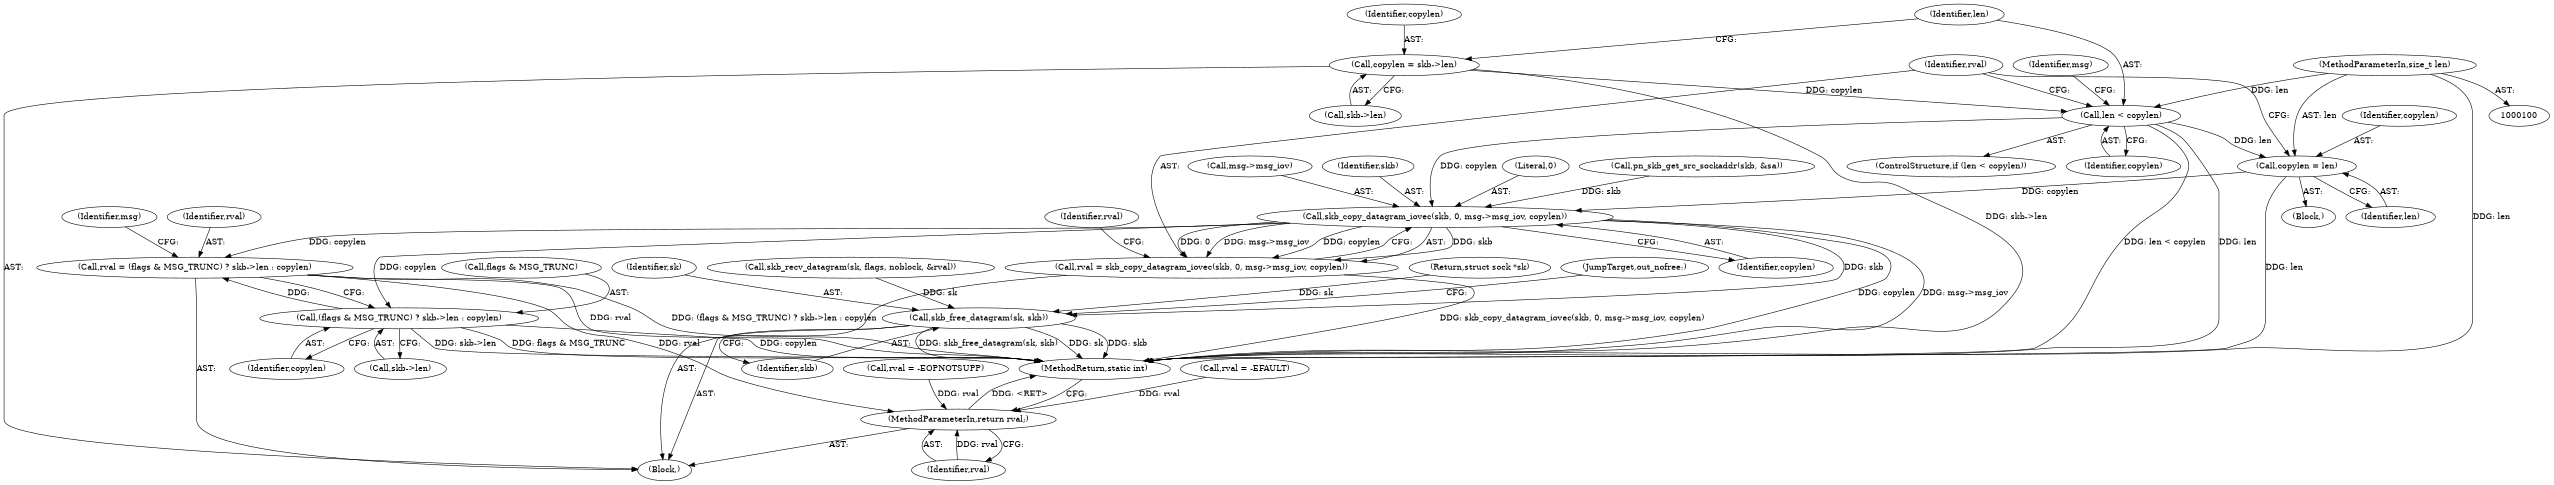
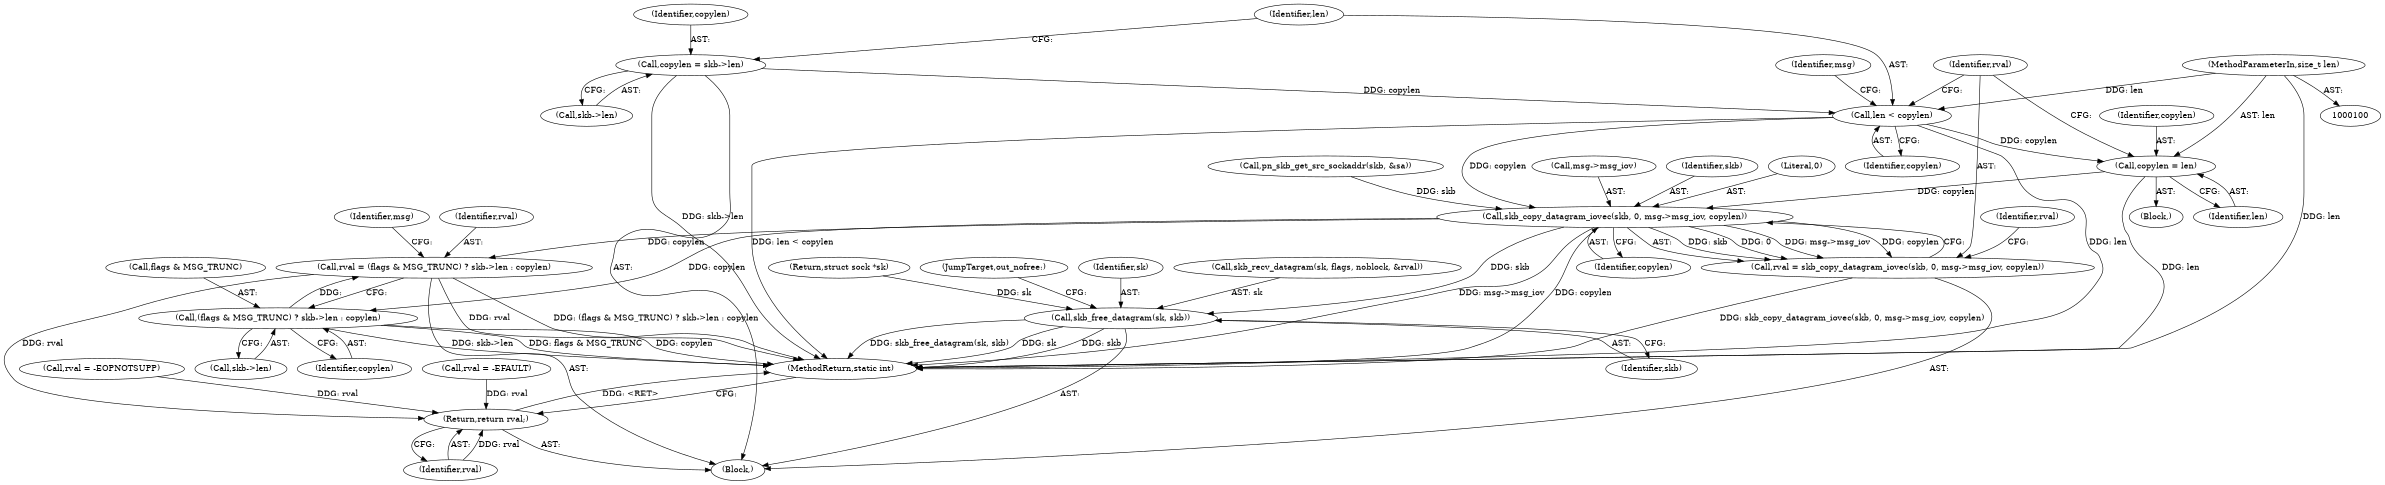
edge "(Call,len < copylen)" -> "(Call,copylen = len)": label "DDG: len" -> "DDG: copylen"
node "(ControlStructure,if (len < copylen))": removed
edge "(Call,skb_recv_datagram(sk, flags, noblock, &rval))" -> "(Call,skb_free_datagram(sk, skb))": label "DDG: sk" -> "AST: sk"
node "(MethodParameterIn,return rval;)": label "(MethodParameterIn,return rval;)" -> "(Return,return rval;)"
